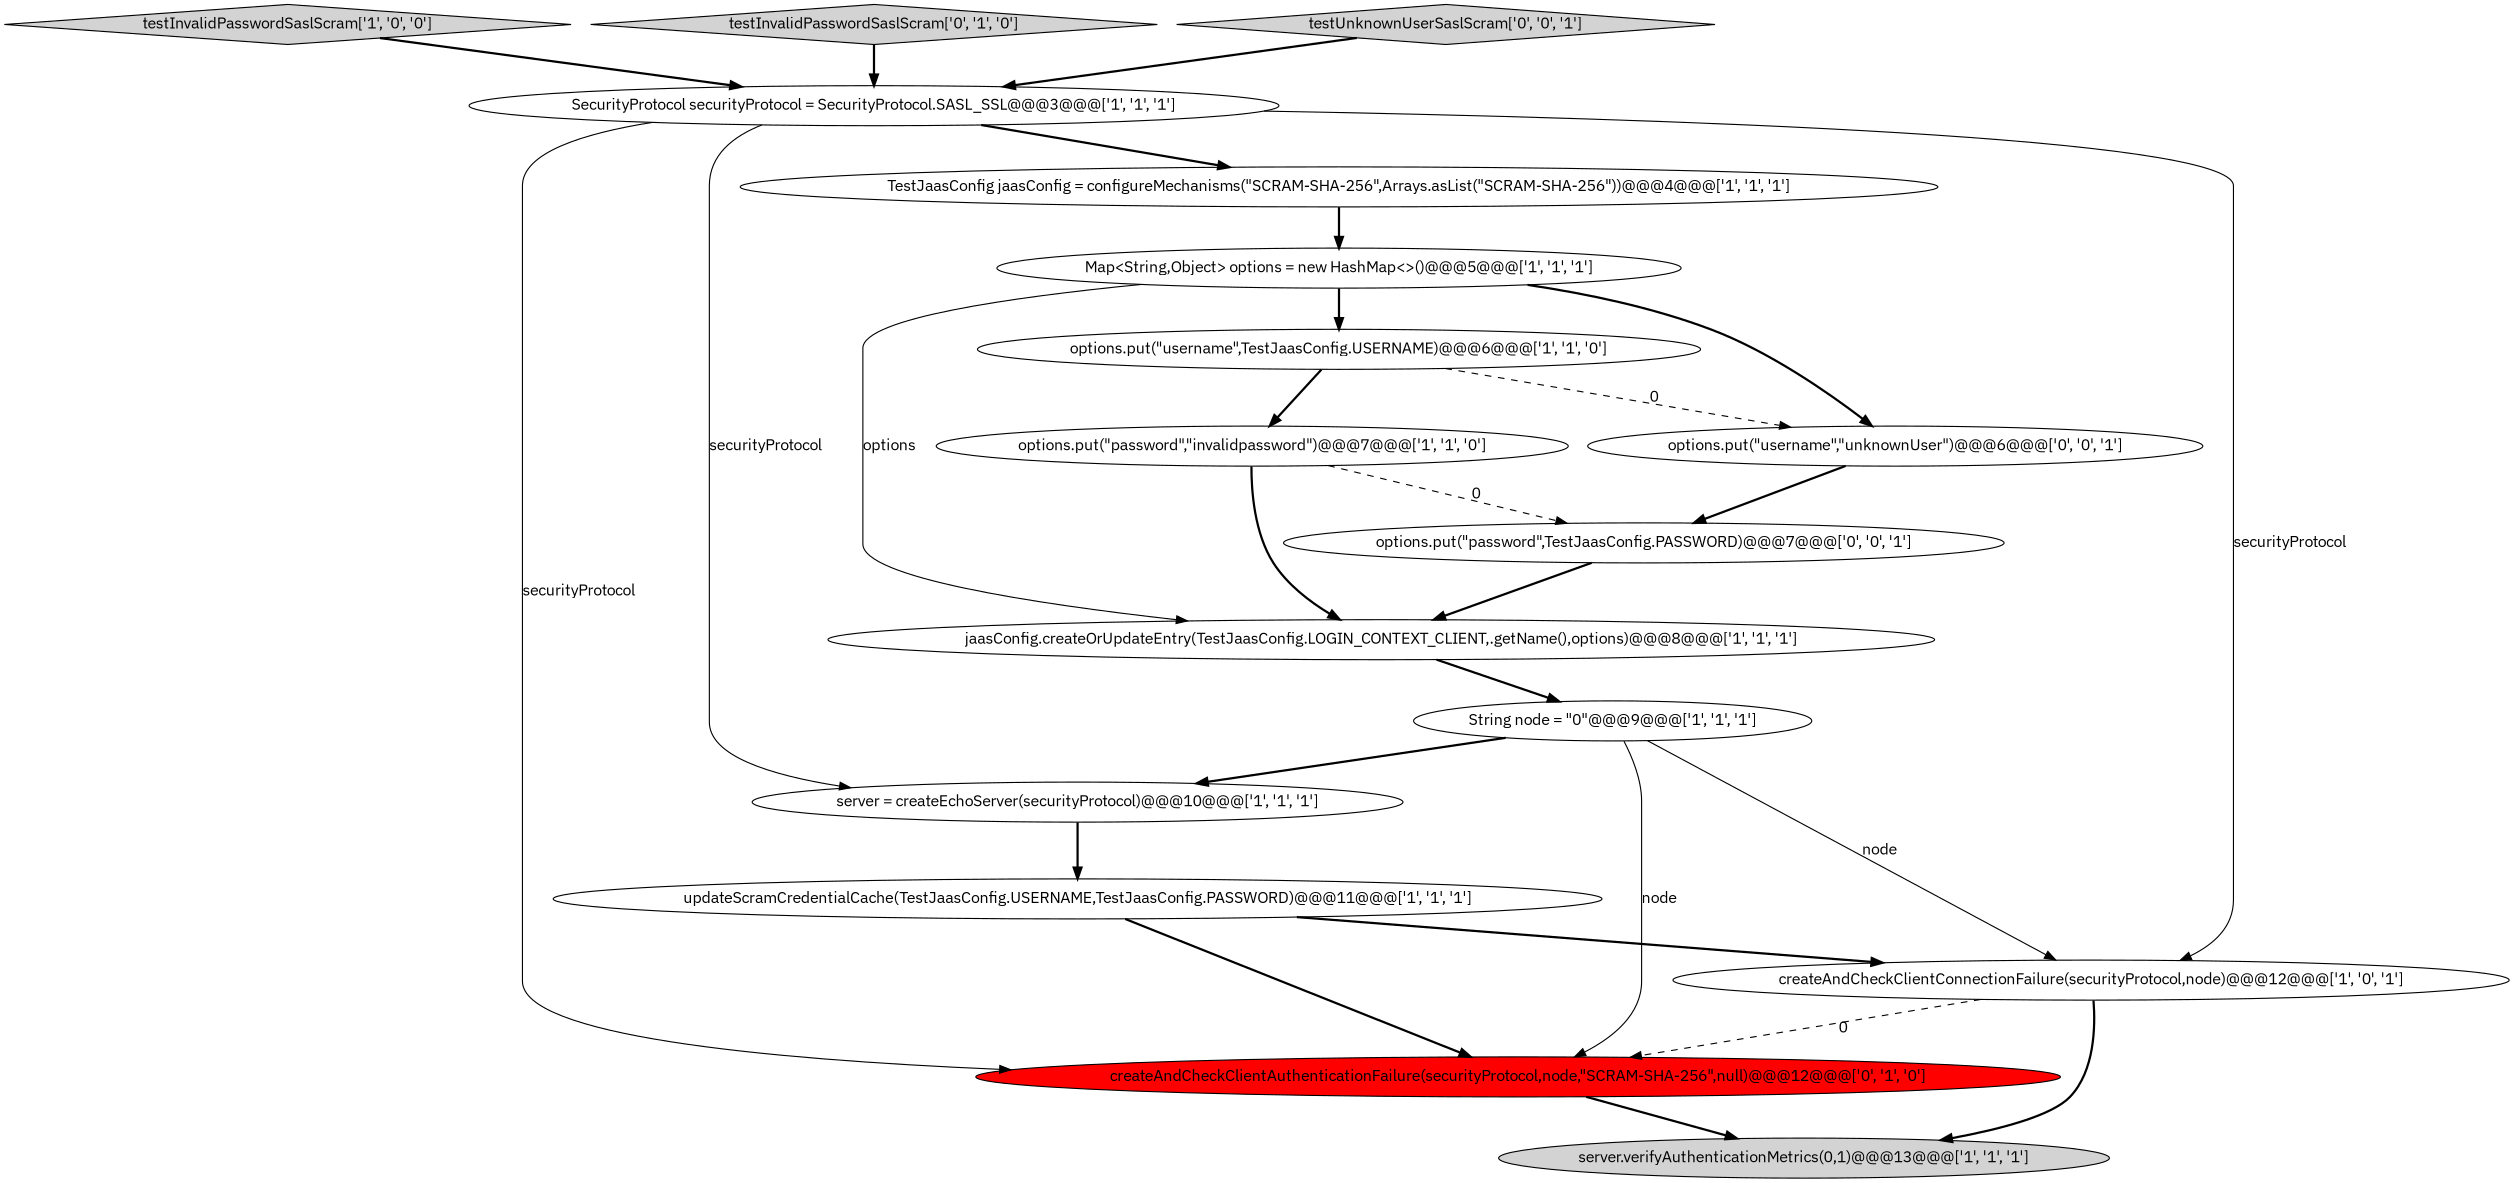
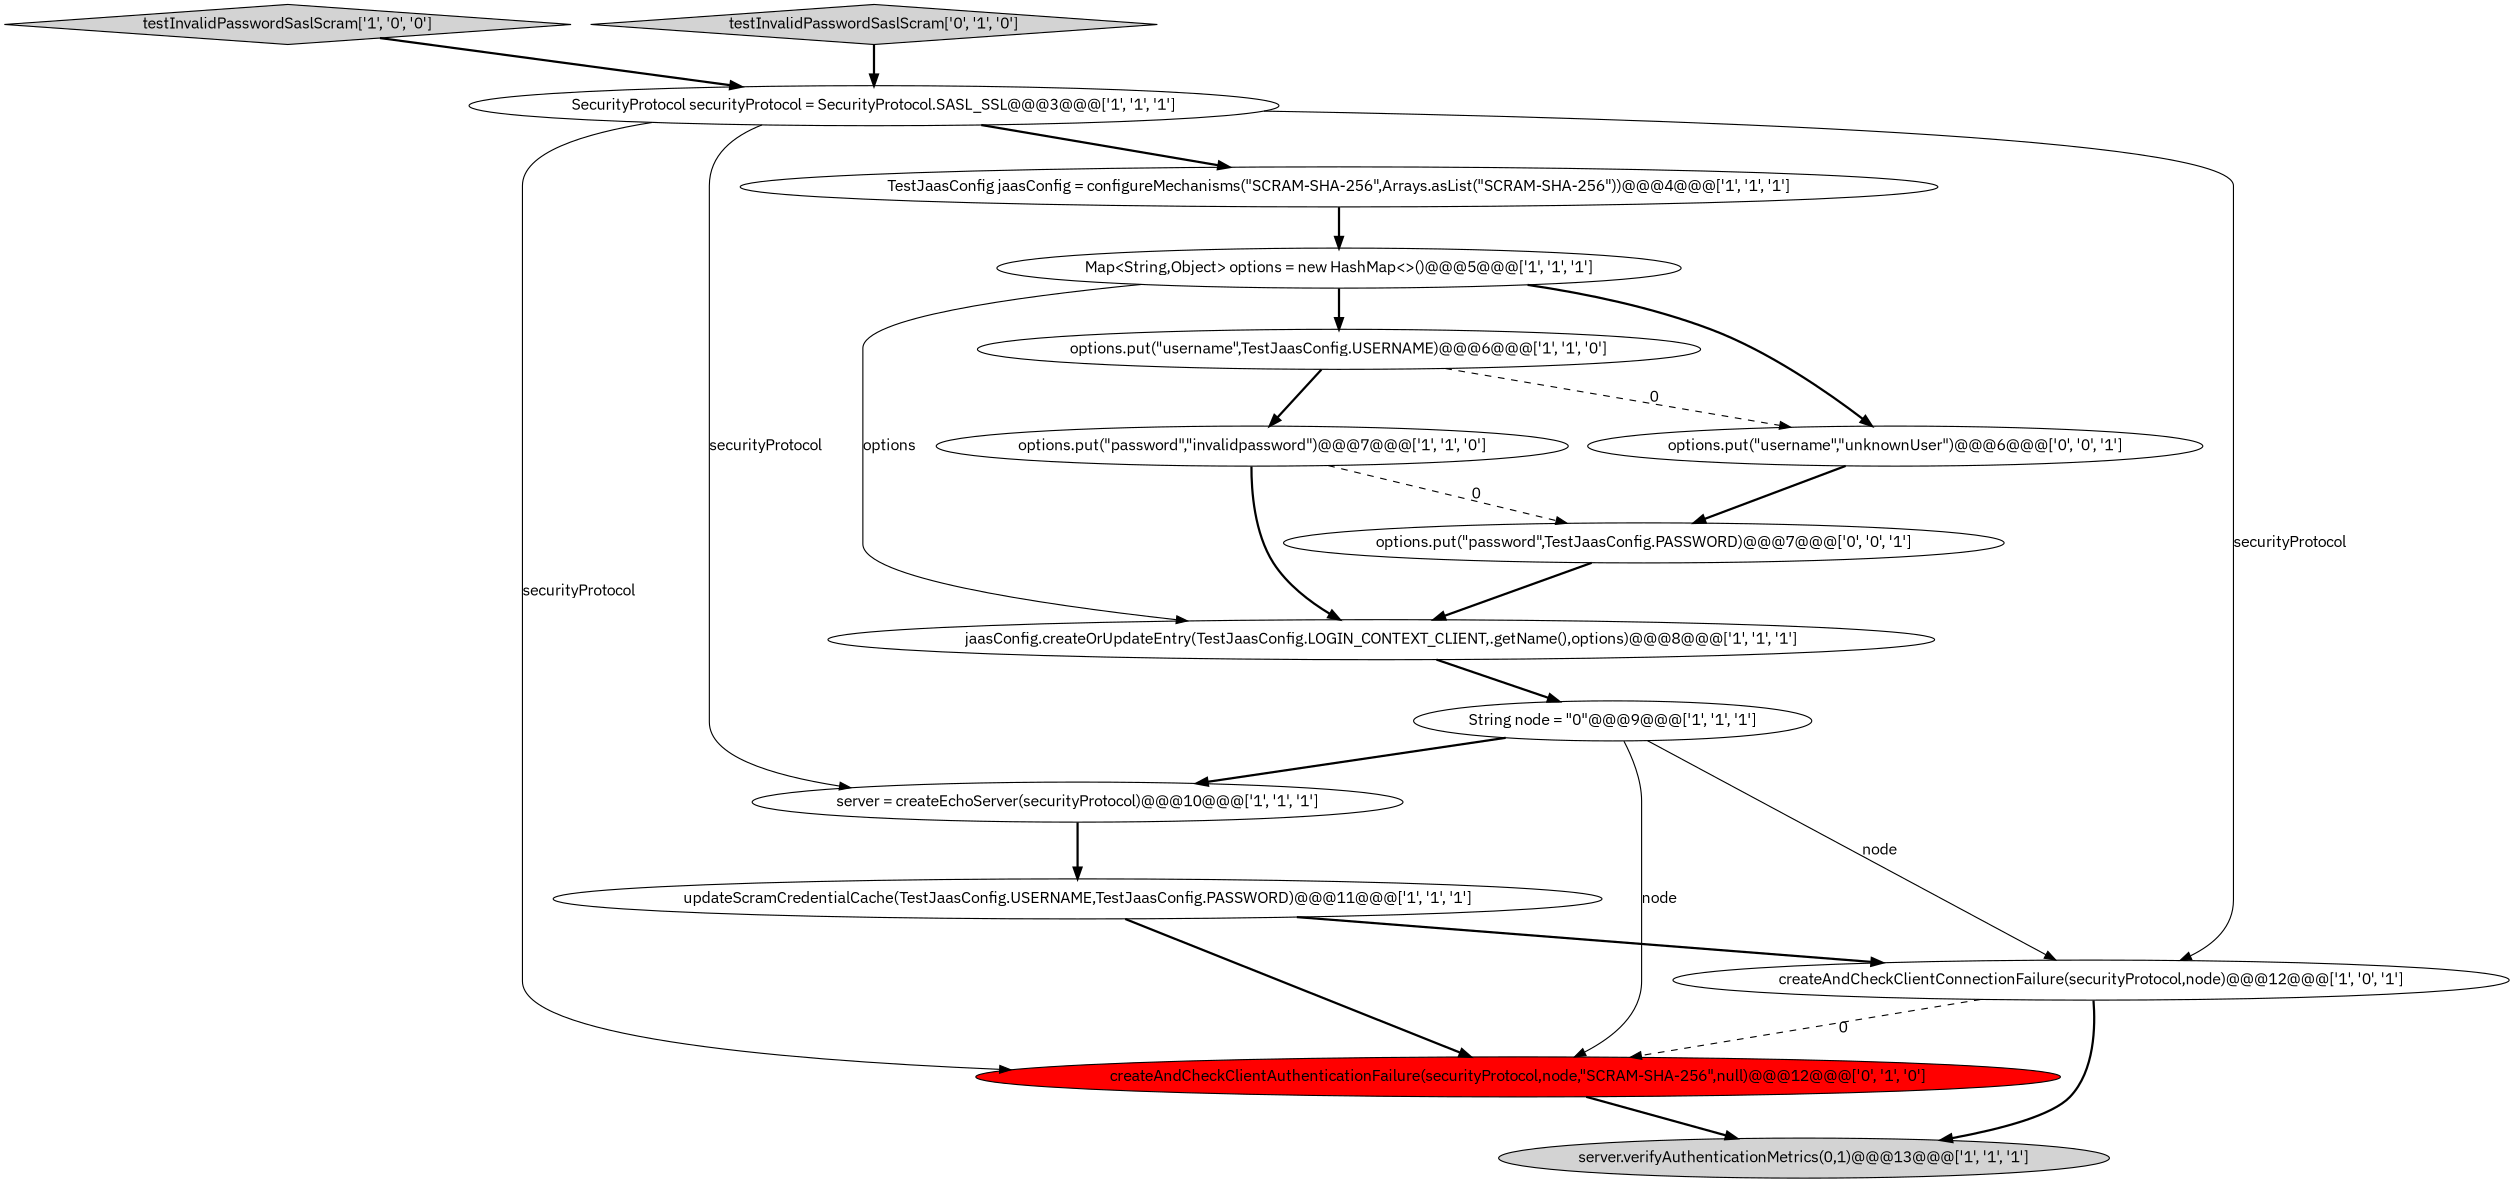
node "testUnknownUserSaslScram['0', '0', '1']": removed
